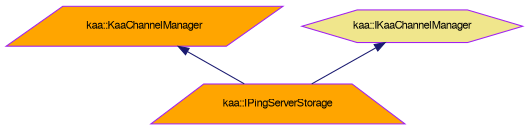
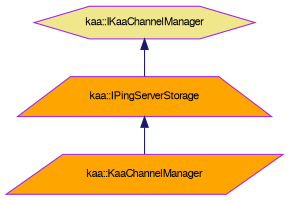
edge "kaa::IPingServerStorage" -> "kaa::KaaChannelManager": reversed
